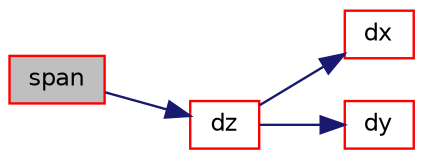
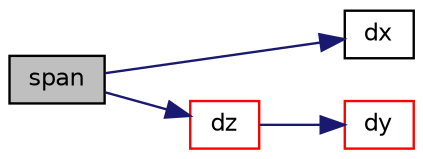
node "dx": color red -> black
node "span": color red -> black
edge "dz" -> "dx": now "span" -> "dx"
